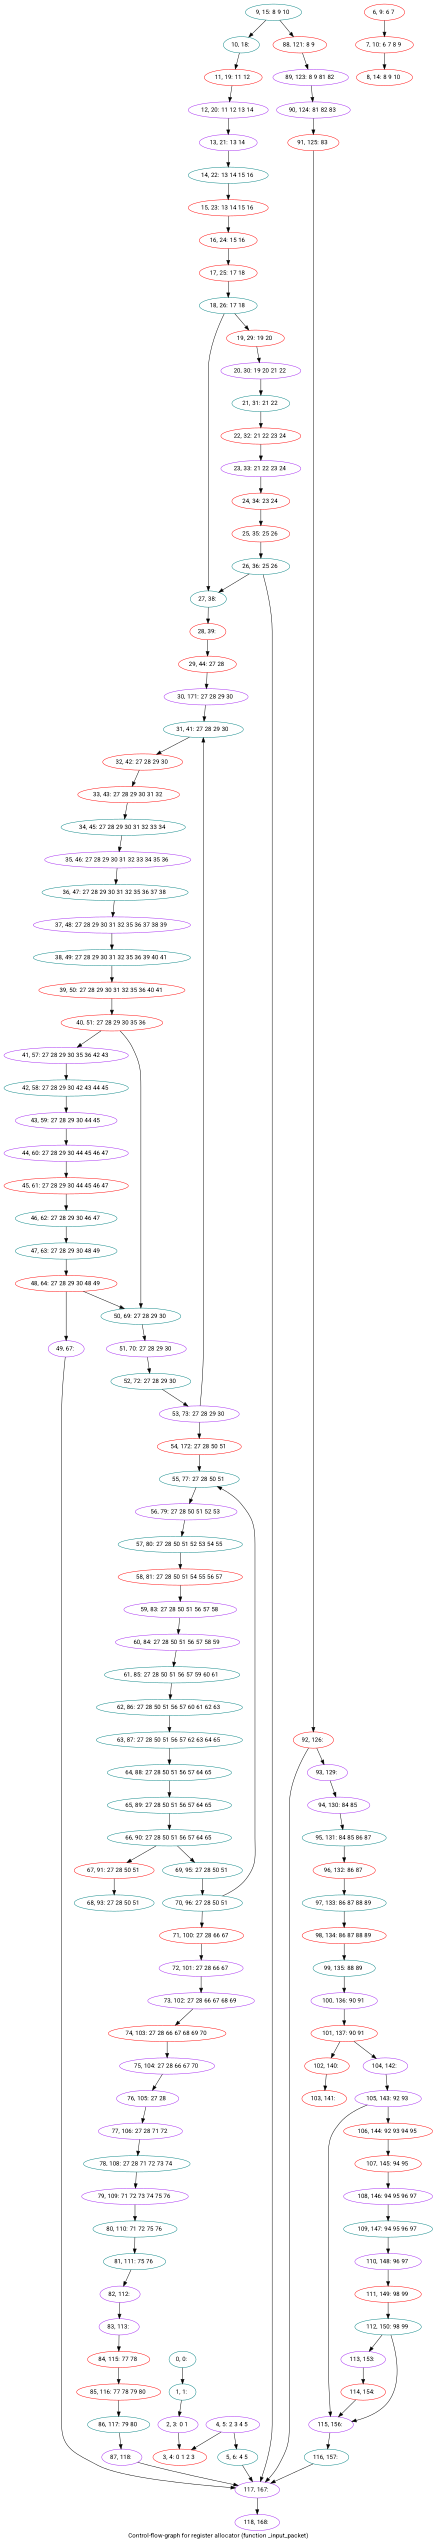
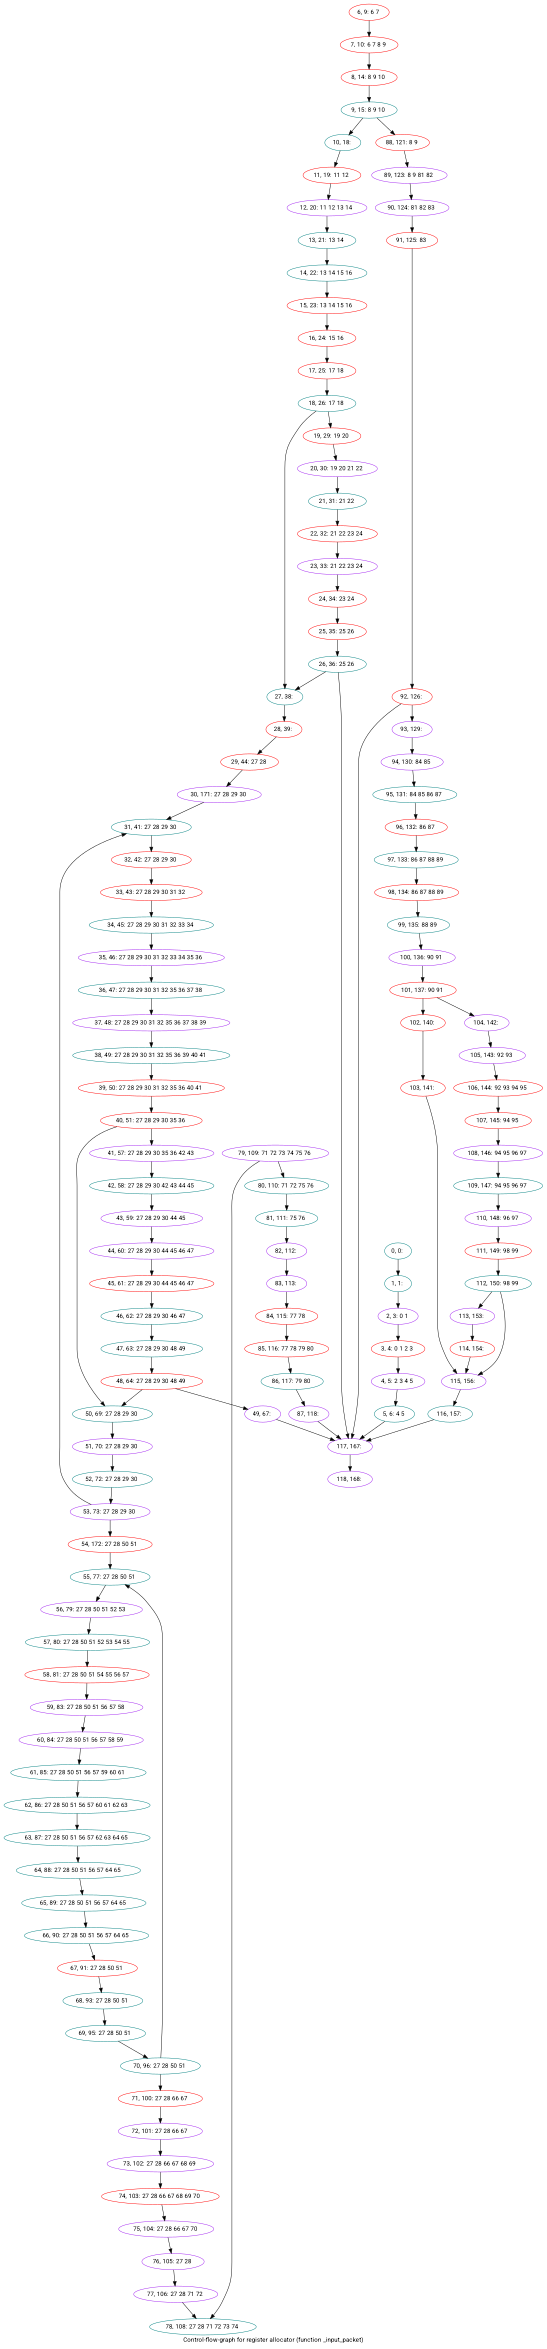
edge "8, 14: 8 9 10" -> "9, 15: 8 9 10": added
node "13, 21: 13 14": color purple -> teal
edge "66, 90: 27 28 50 51 56 57 64 65" -> "69, 95: 27 28 50 51": now "68, 93: 27 28 50 51" -> "69, 95: 27 28 50 51"
edge "78, 108: 27 28 71 72 73 74" -> "79, 109: 71 72 73 74 75 76": reversed
edge "105, 143: 92 93" -> "115, 156:": now "103, 141:" -> "115, 156:"
edge "4, 5: 2 3 4 5" -> "3, 4: 0 1 2 3": reversed
